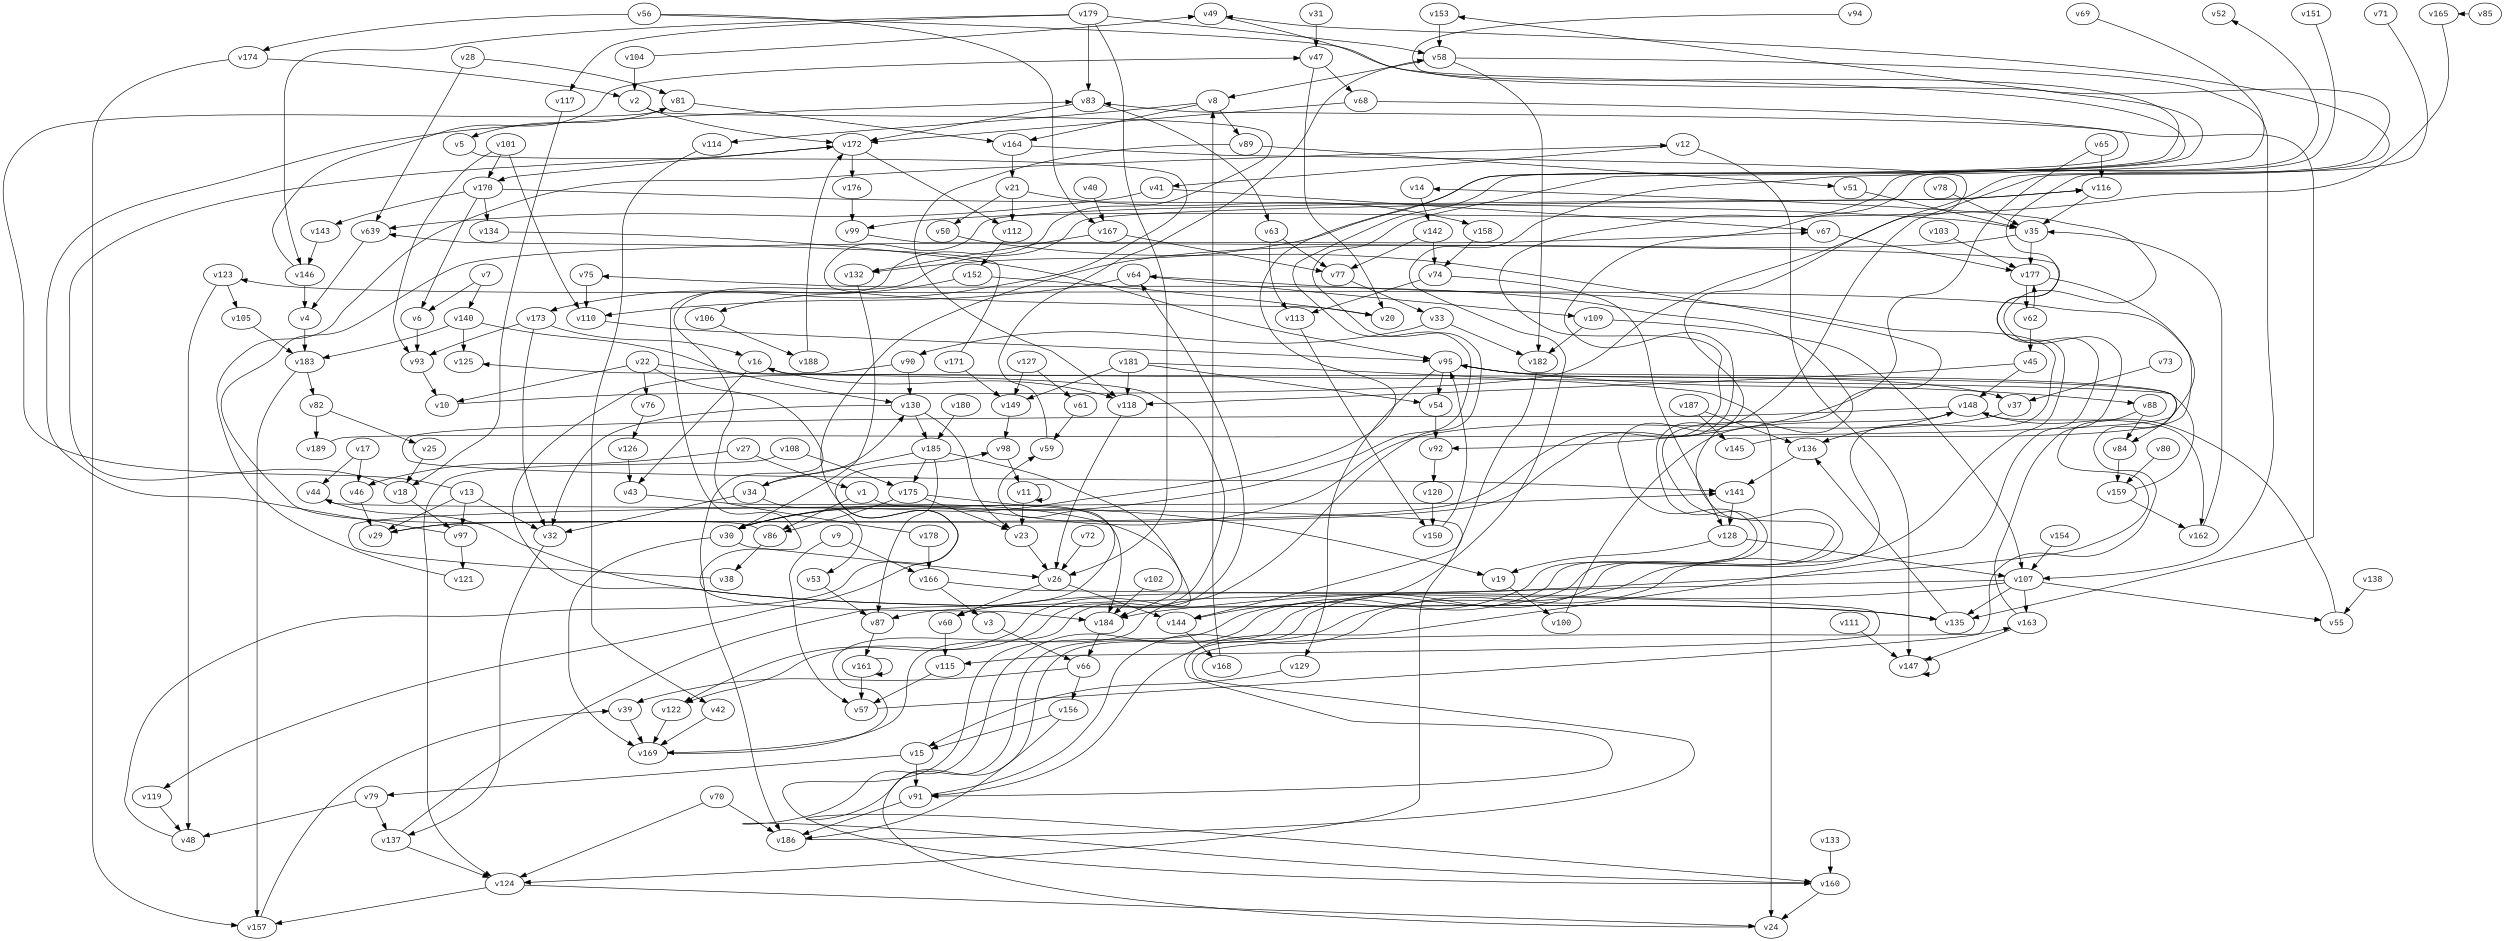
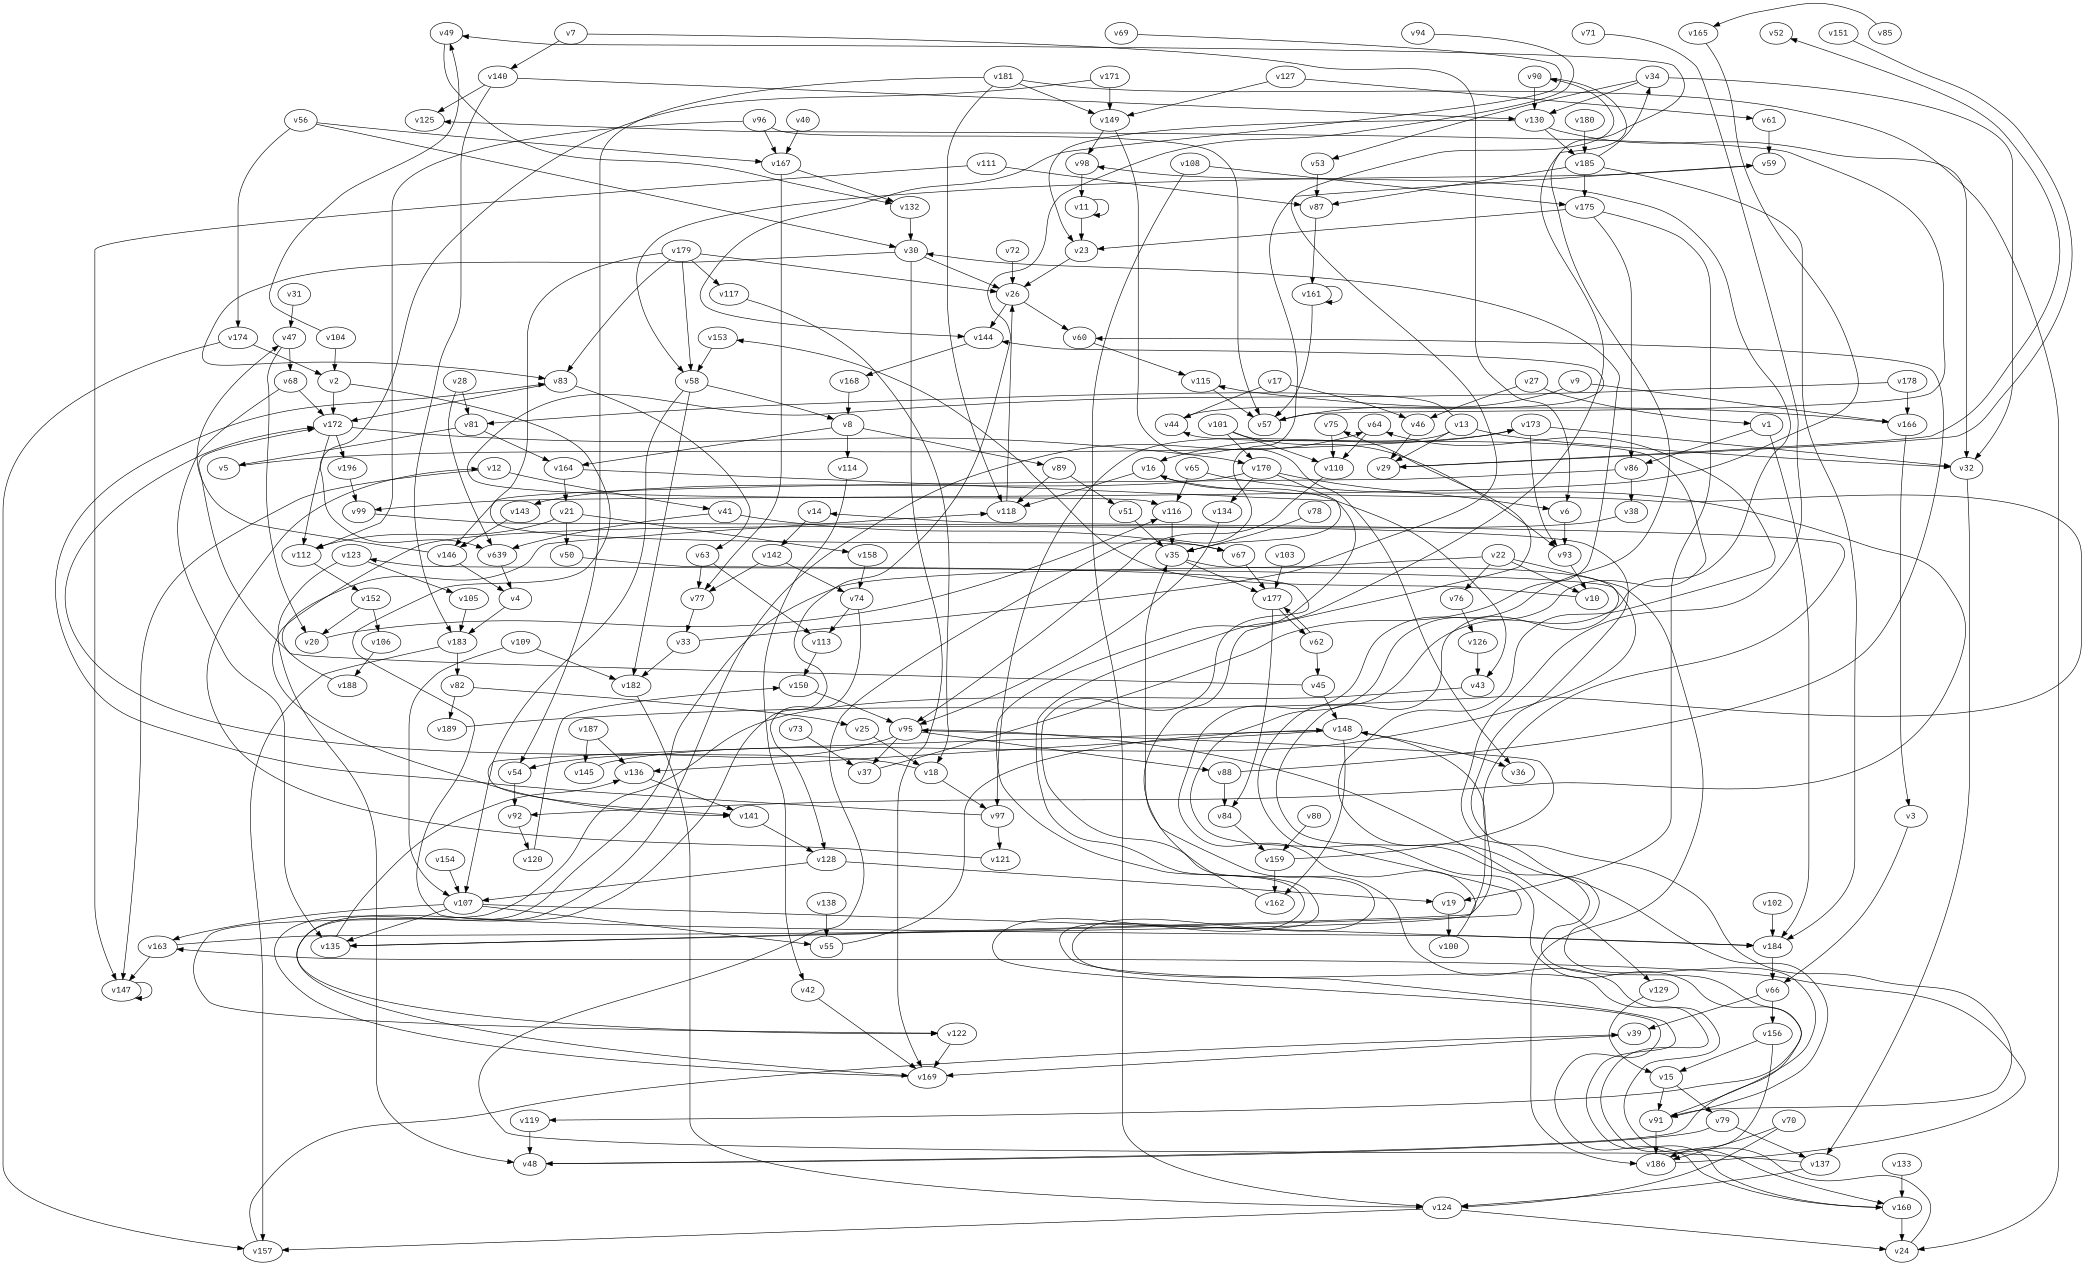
node "v96": added
node "v176": label "v176" -> "v196"
edge "v64" -> "v109": removed
edge "v107" -> "v87": now "v111" -> "v87"
node "v36": added
